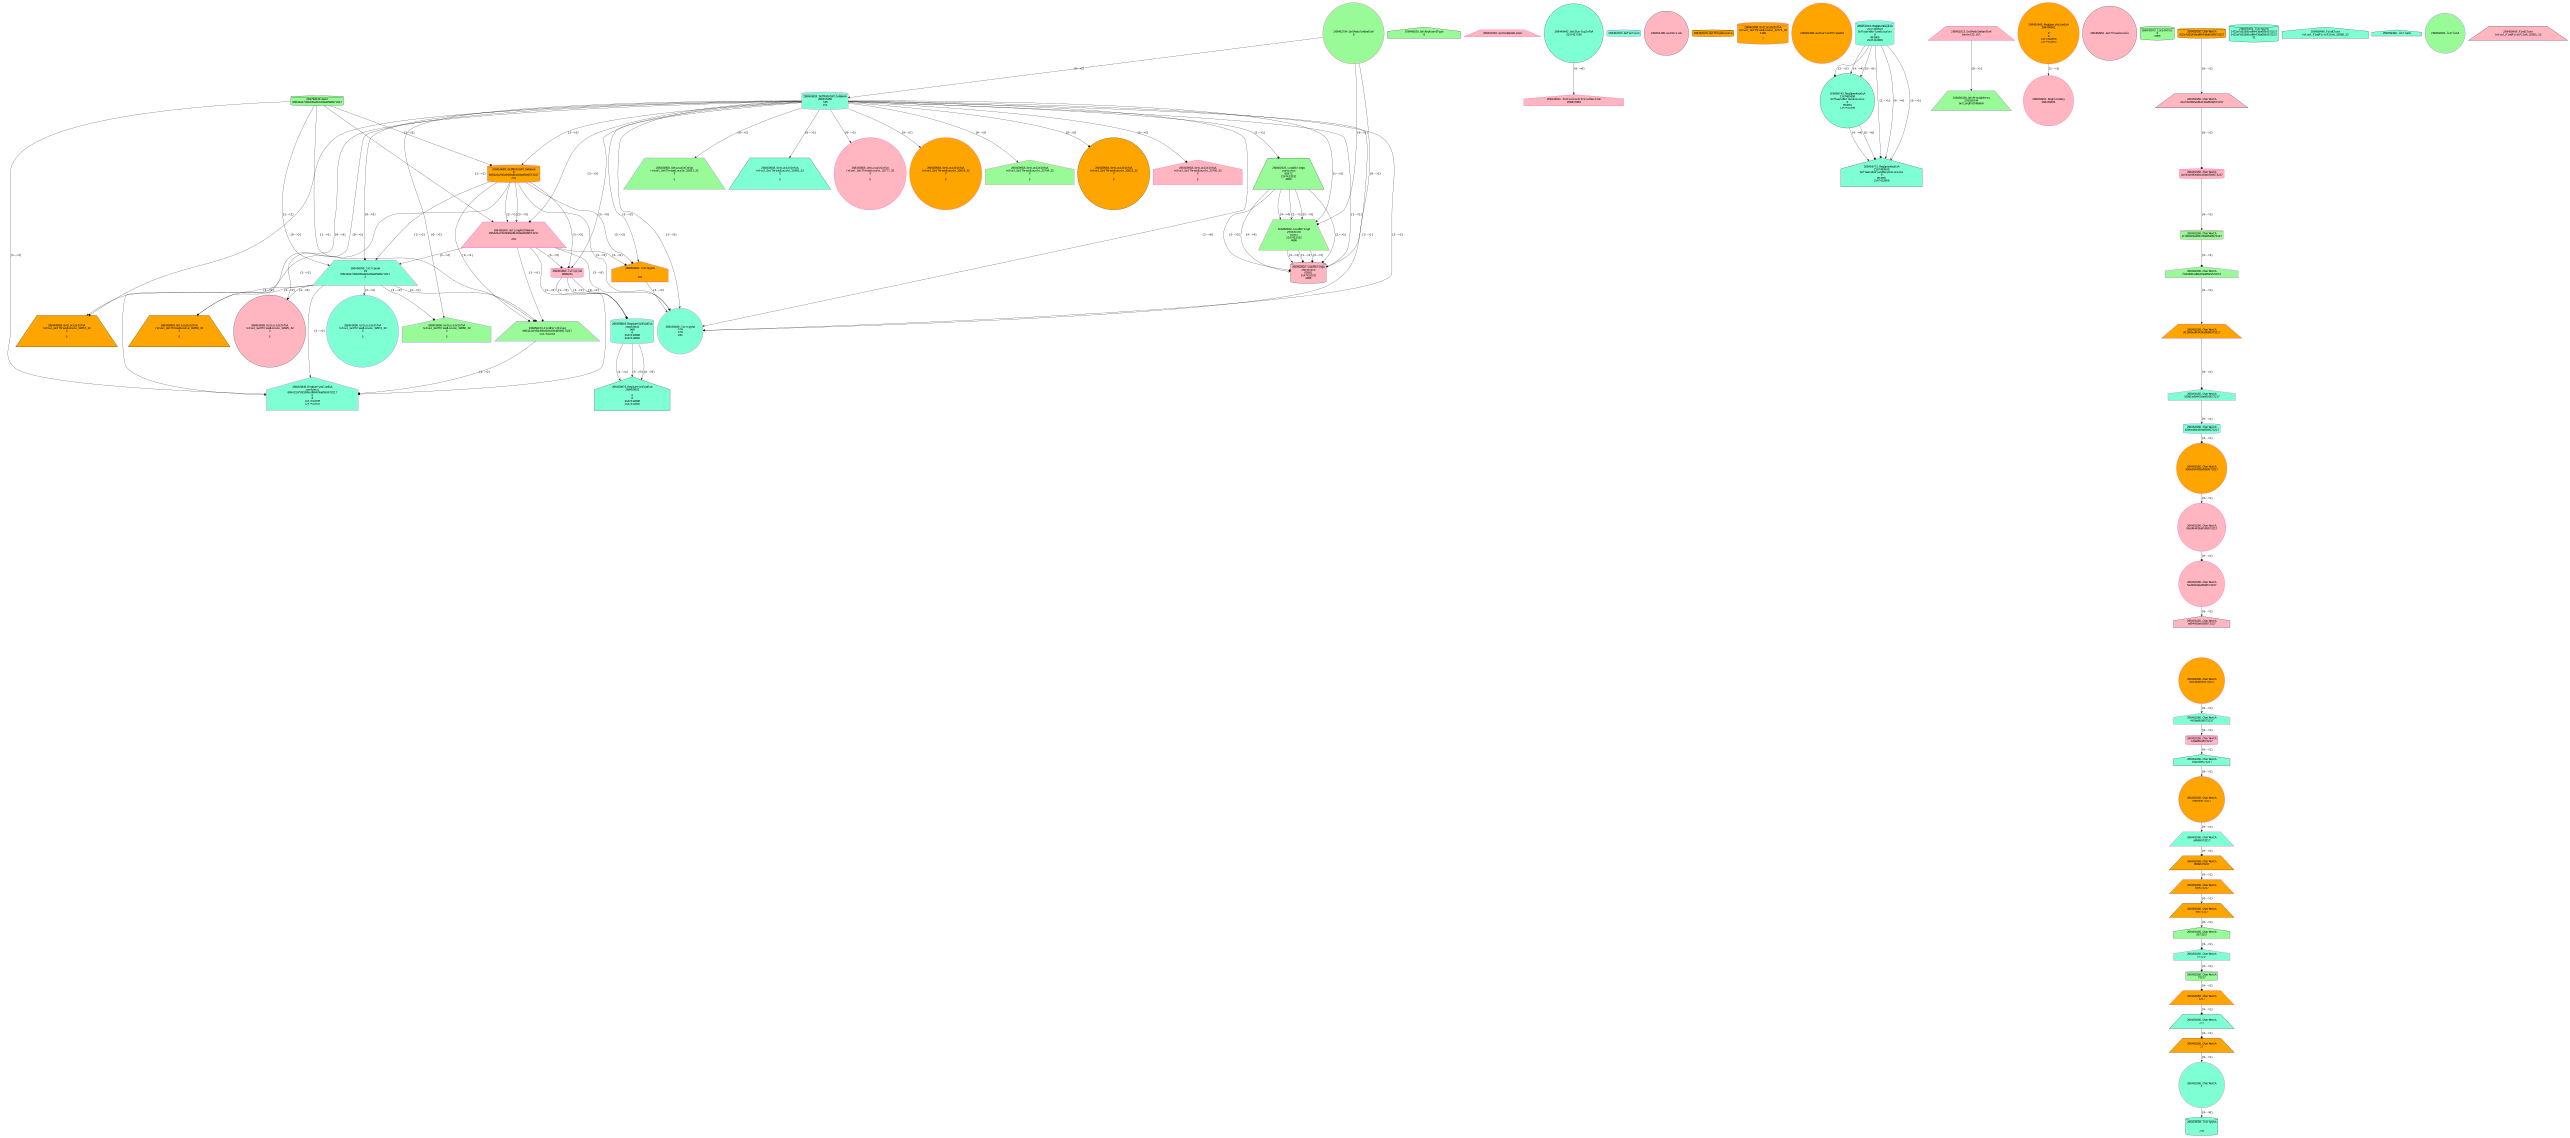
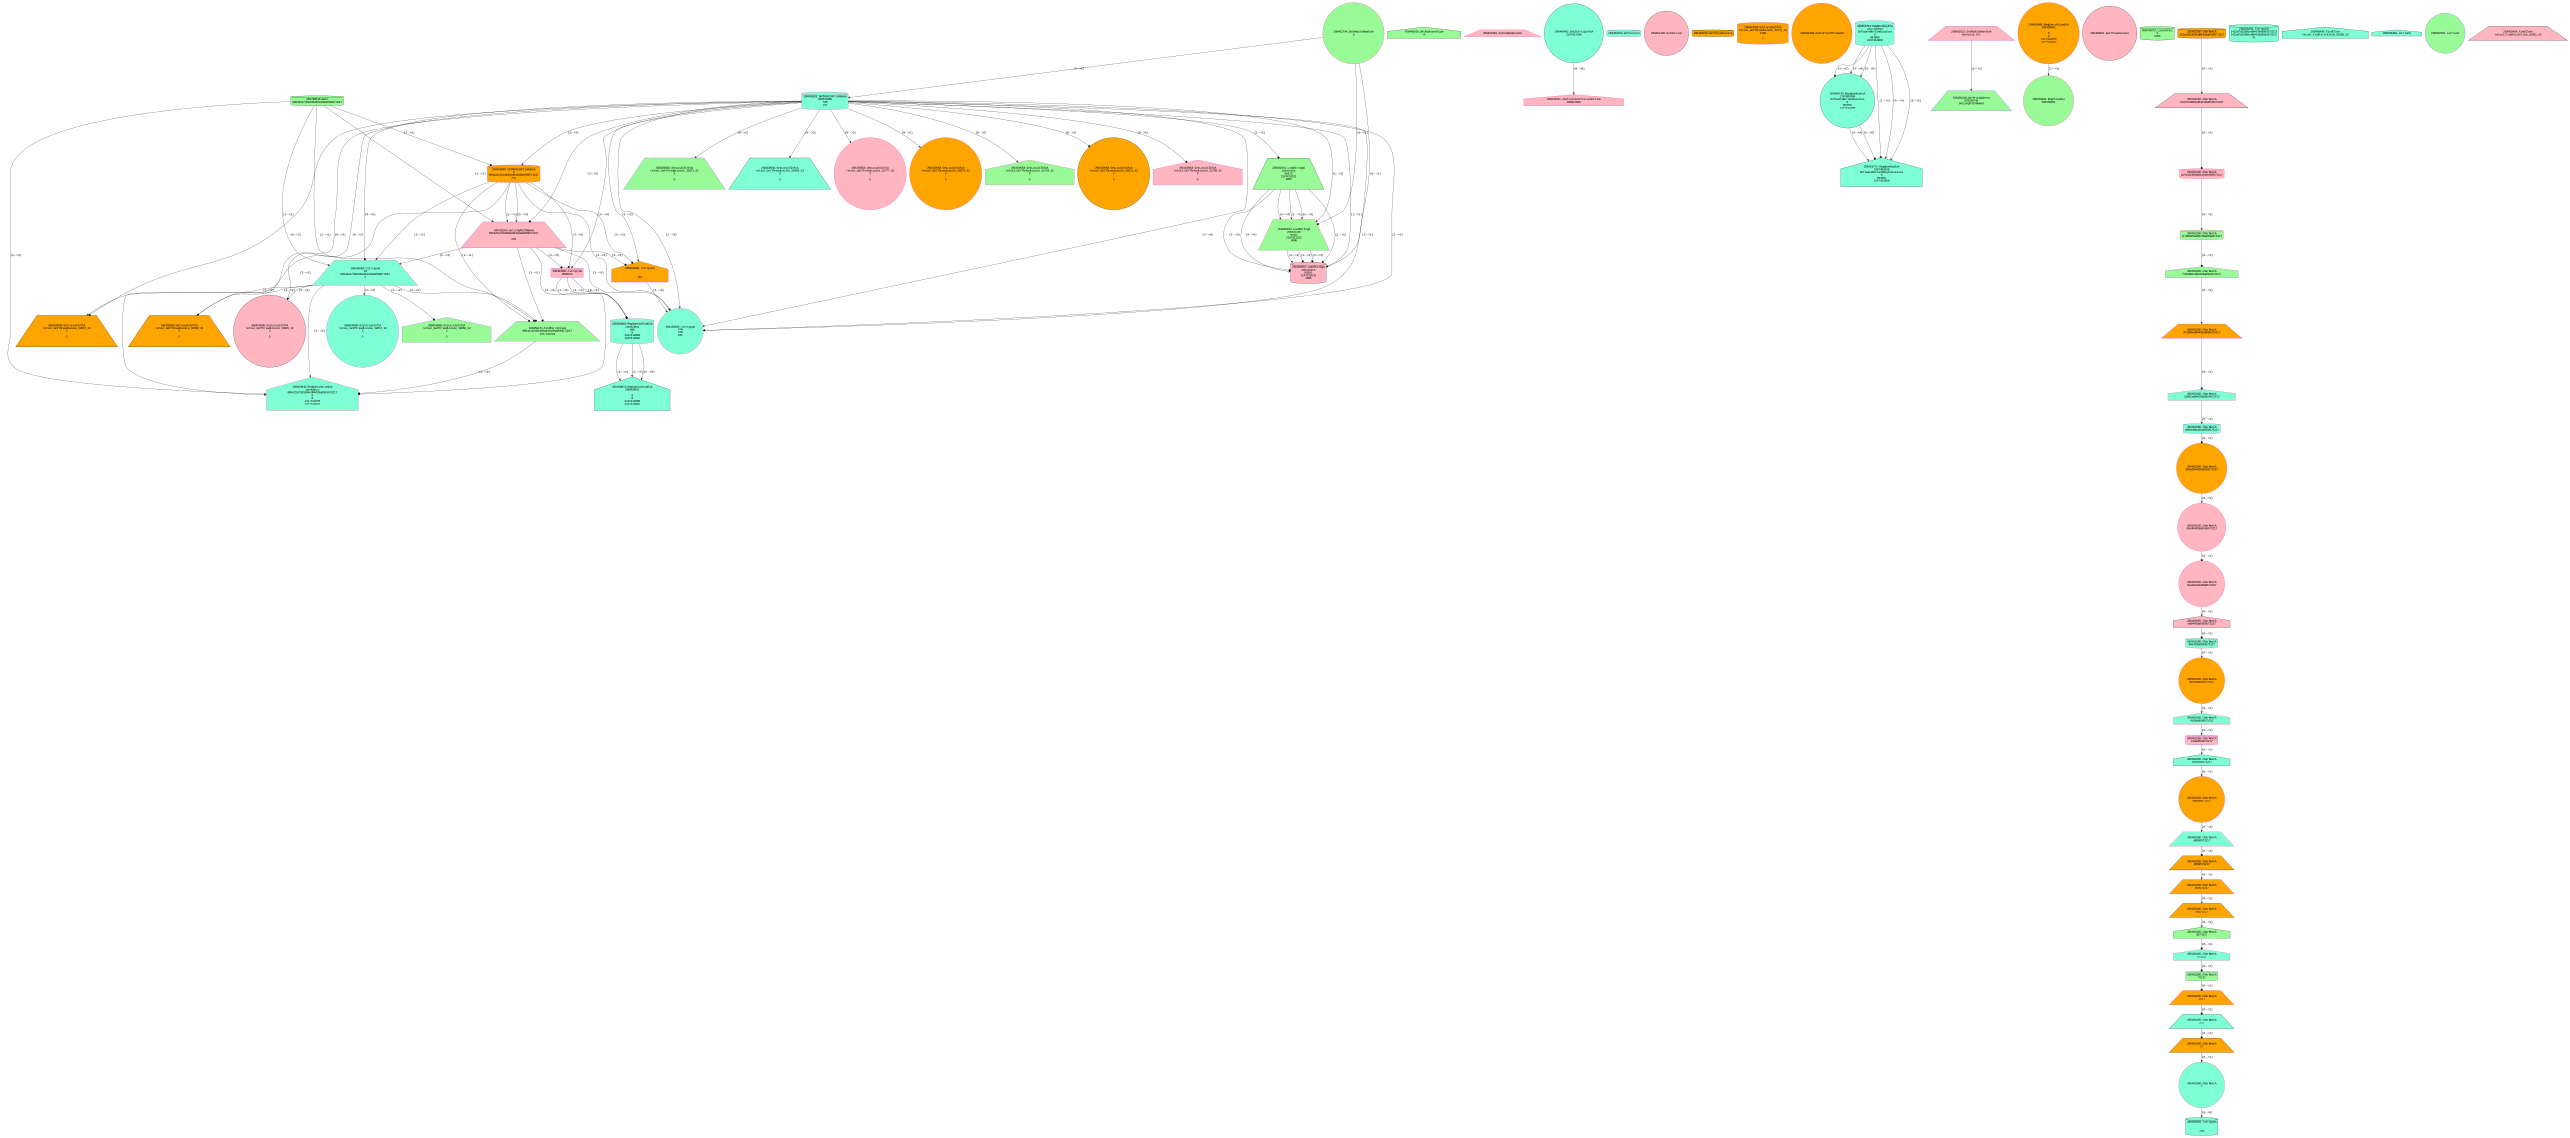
node "268459910.RegCloseKey 268459031": fillcolor lightpink -> palegreen
edge "268459026.GetModuleFileNameA 268435456 PZM 261" -> "268459958.GetLocaleInfoA retval_GetThreadLocale_32866_32 3 5": removed, label "(0-->2)"
node "268459156.CharNextA d04439a0599573217": added
